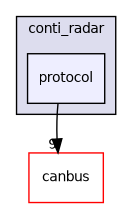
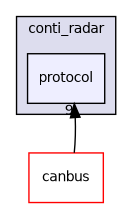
edge "protocol" -> "canbus": reversed
